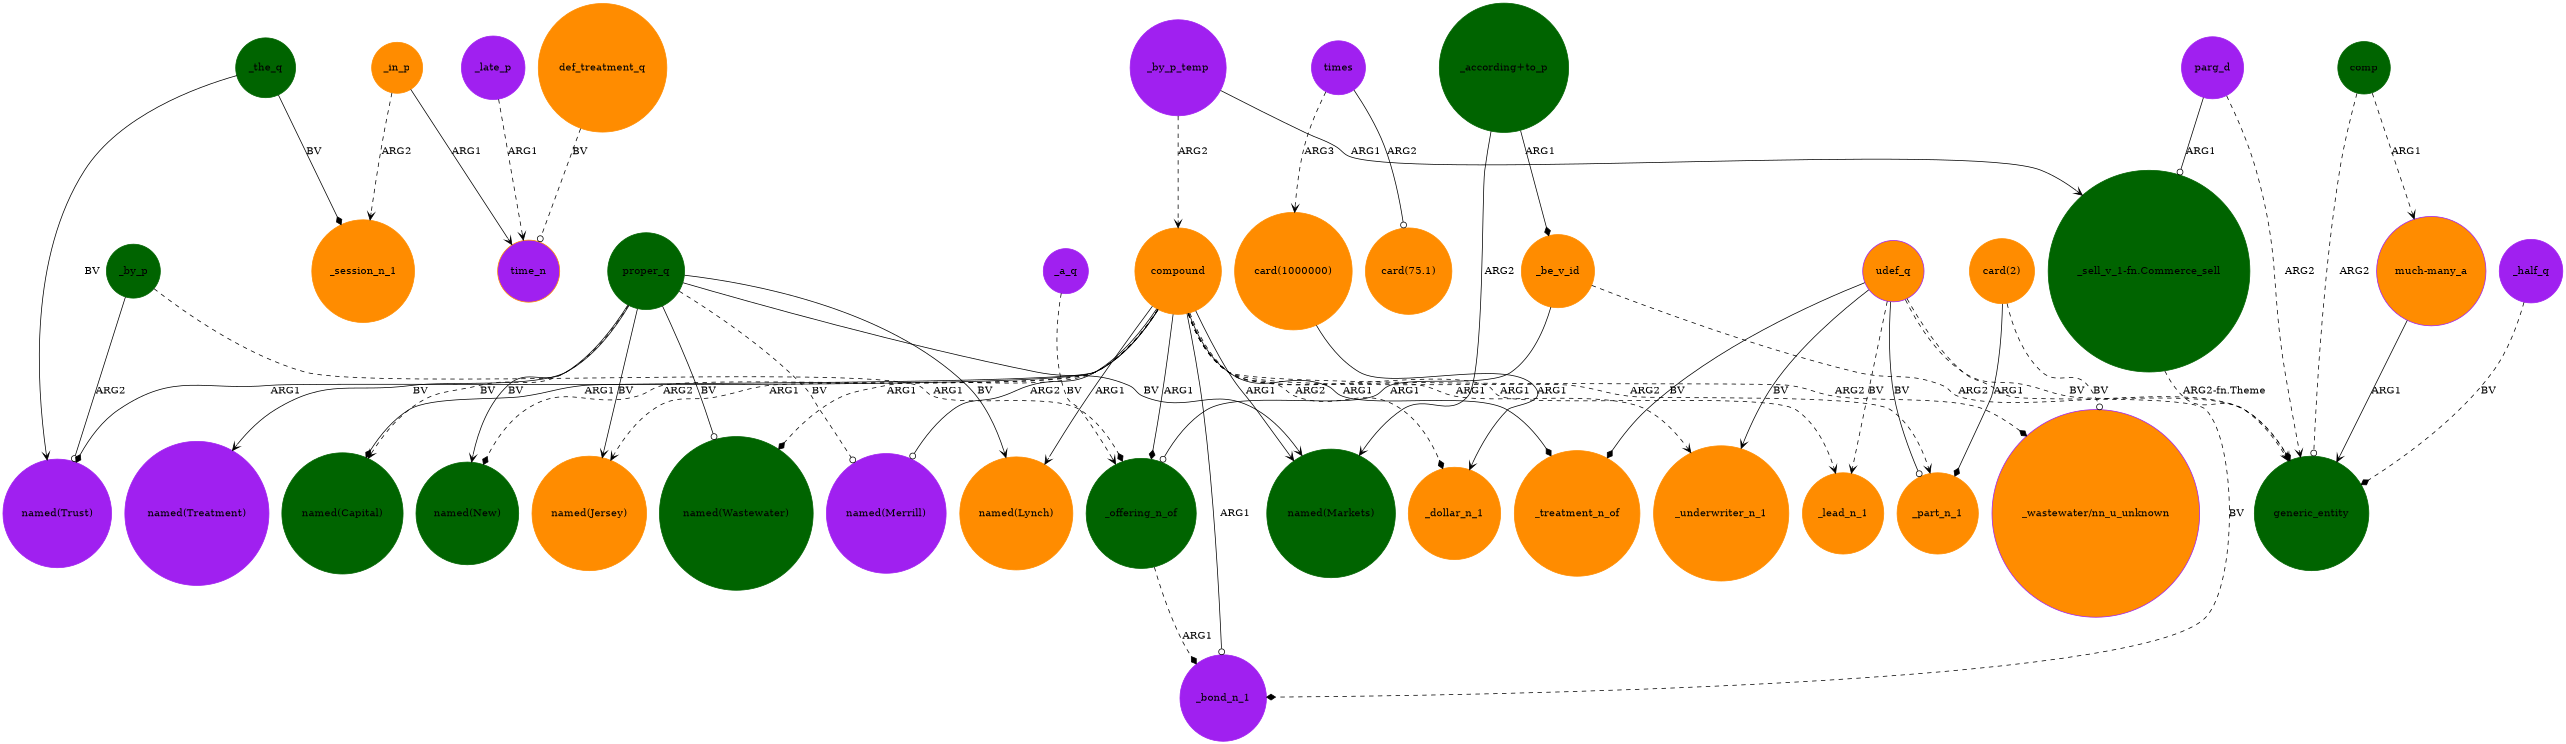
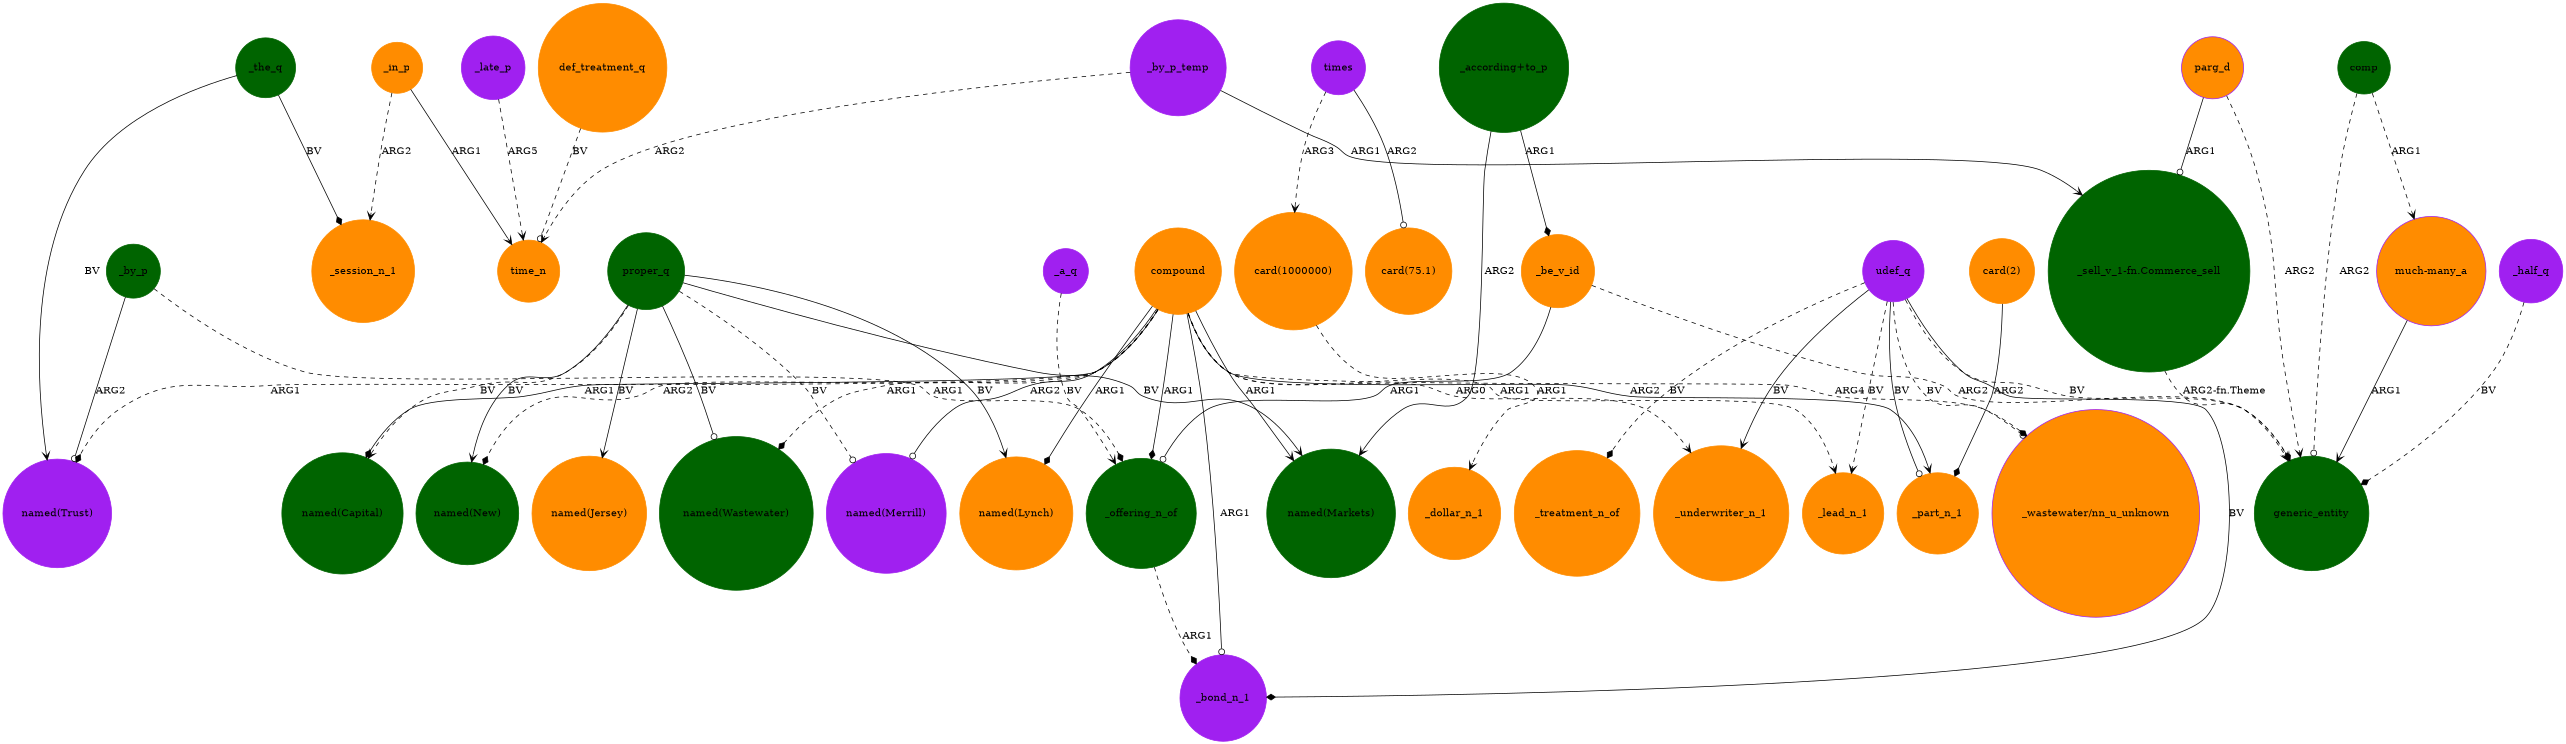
node "parg_d": fillcolor purple -> darkorange
edge "_late_p" -> "time_n": label "ARG1" -> "ARG5"
edge "_by_p_temp" -> "compound": now "_by_p_temp" -> "time_n"
node "time_n": fillcolor purple -> darkorange
node "udef_q": fillcolor darkorange -> purple
edge "udef_q" -> "_treatment_n_of": style solid -> dashed
edge "card(2)" -> "_wastewater/nn_u_unknown": now "udef_q" -> "_wastewater/nn_u_unknown"
edge "card(1000000)" -> "_dollar_n_1": style solid -> dashed
edge "compound" -> "named(Lynch)": arrowhead vee -> diamond
edge "compound" -> "named(Trust)": style solid -> dashed
edge "compound" -> "_part_n_1": style dashed -> solid
edge "compound" -> "named(Jersey)": removed, label "ARG1"
edge "compound" -> "_underwriter_n_1": label "ARG1" -> "ARG0"
edge "compound" -> "_wastewater/nn_u_unknown": label "ARG2" -> "ARG4"
edge "card(2)" -> "_part_n_1": label "ARG1" -> "ARG2"
edge "compound" -> "_treatment_n_of": removed, label "ARG1"
edge "compound" -> "_dollar_n_1": removed, label "ARG2"
node "named(Treatment)": removed
edge "udef_q" -> "_bond_n_1": style dashed -> solid
